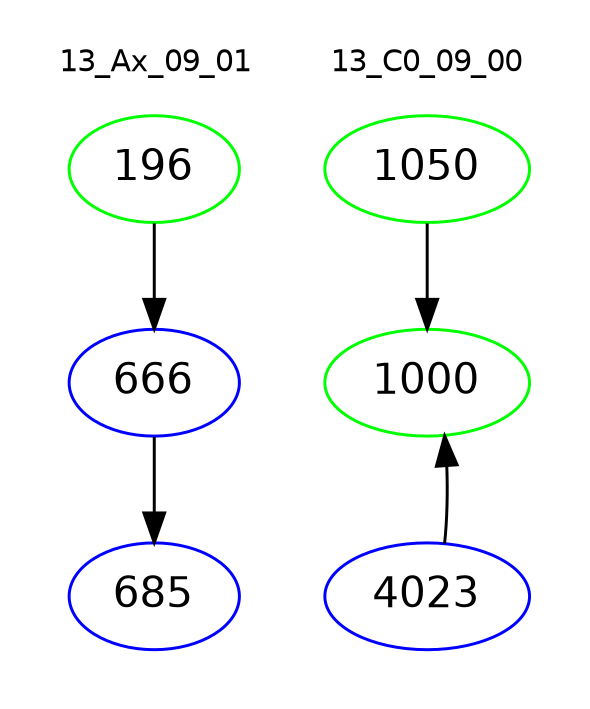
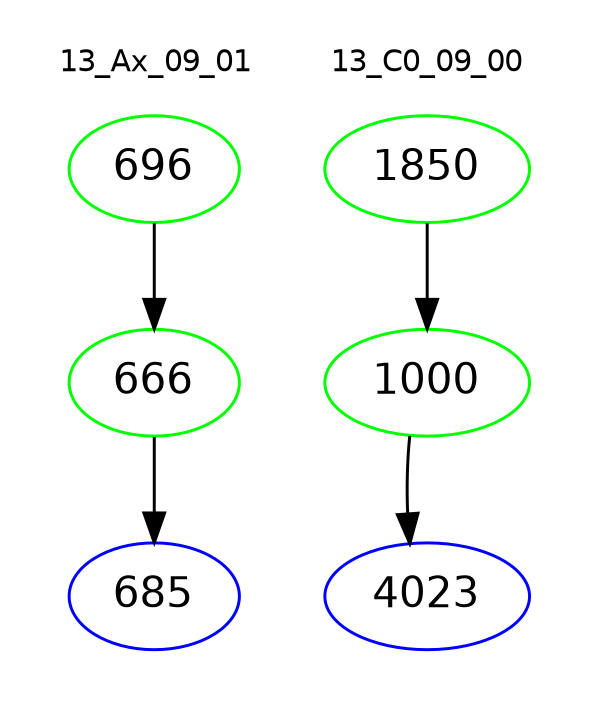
node "196": label "196" -> "696"
node "1050": label "1050" -> "1850"
node "666": color blue -> green
edge "4023" -> "1000": reversed
